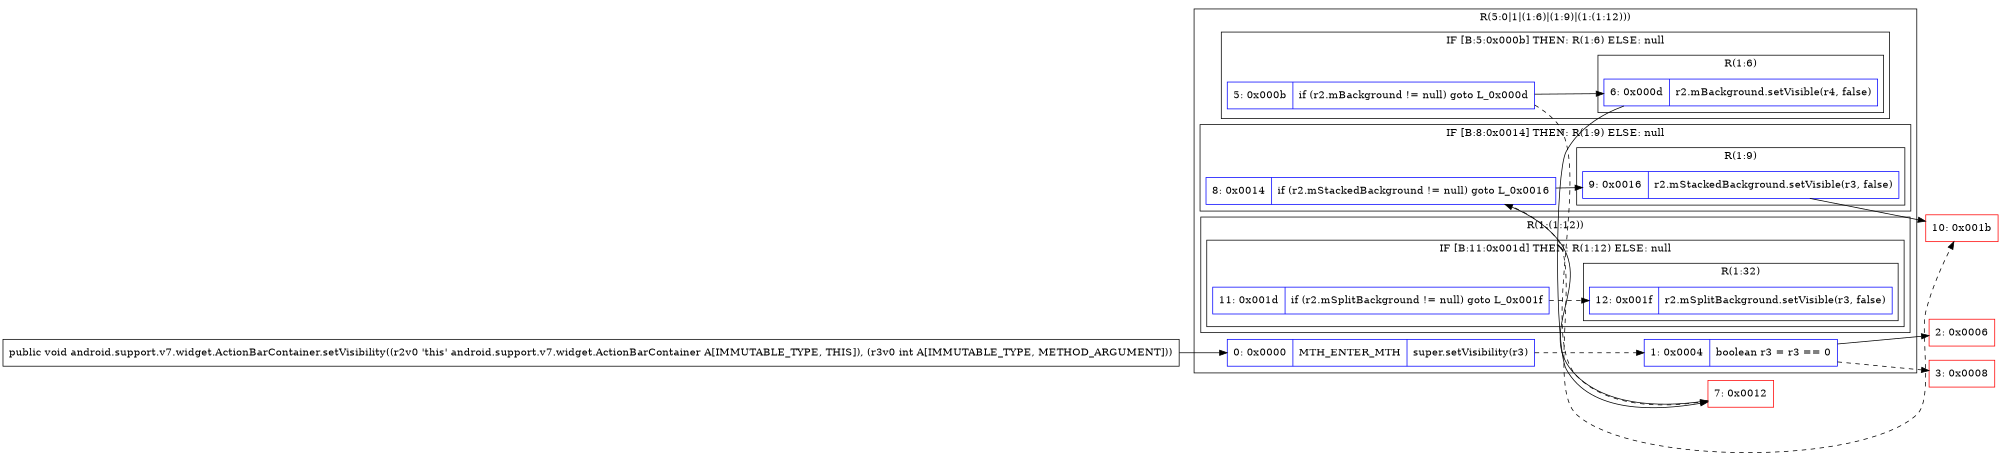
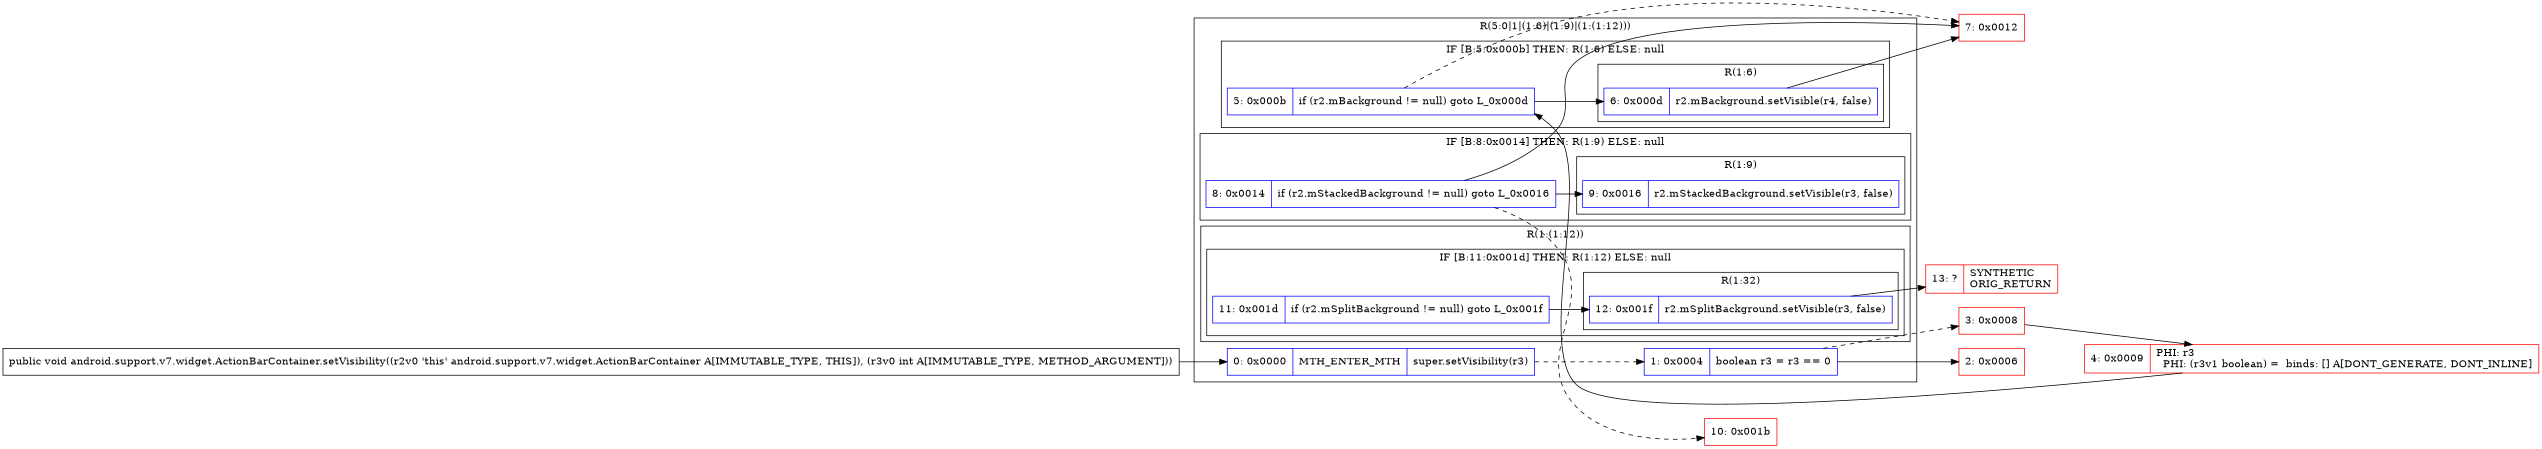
edge "9: 0x0016" -> "10: 0x001b": removed
node "13: ?": added
edge "11: 0x001d" -> "12: 0x001f": style dashed -> solid
edge "7: 0x0012" -> "8: 0x0014": reversed
node "4: 0x0009": added
